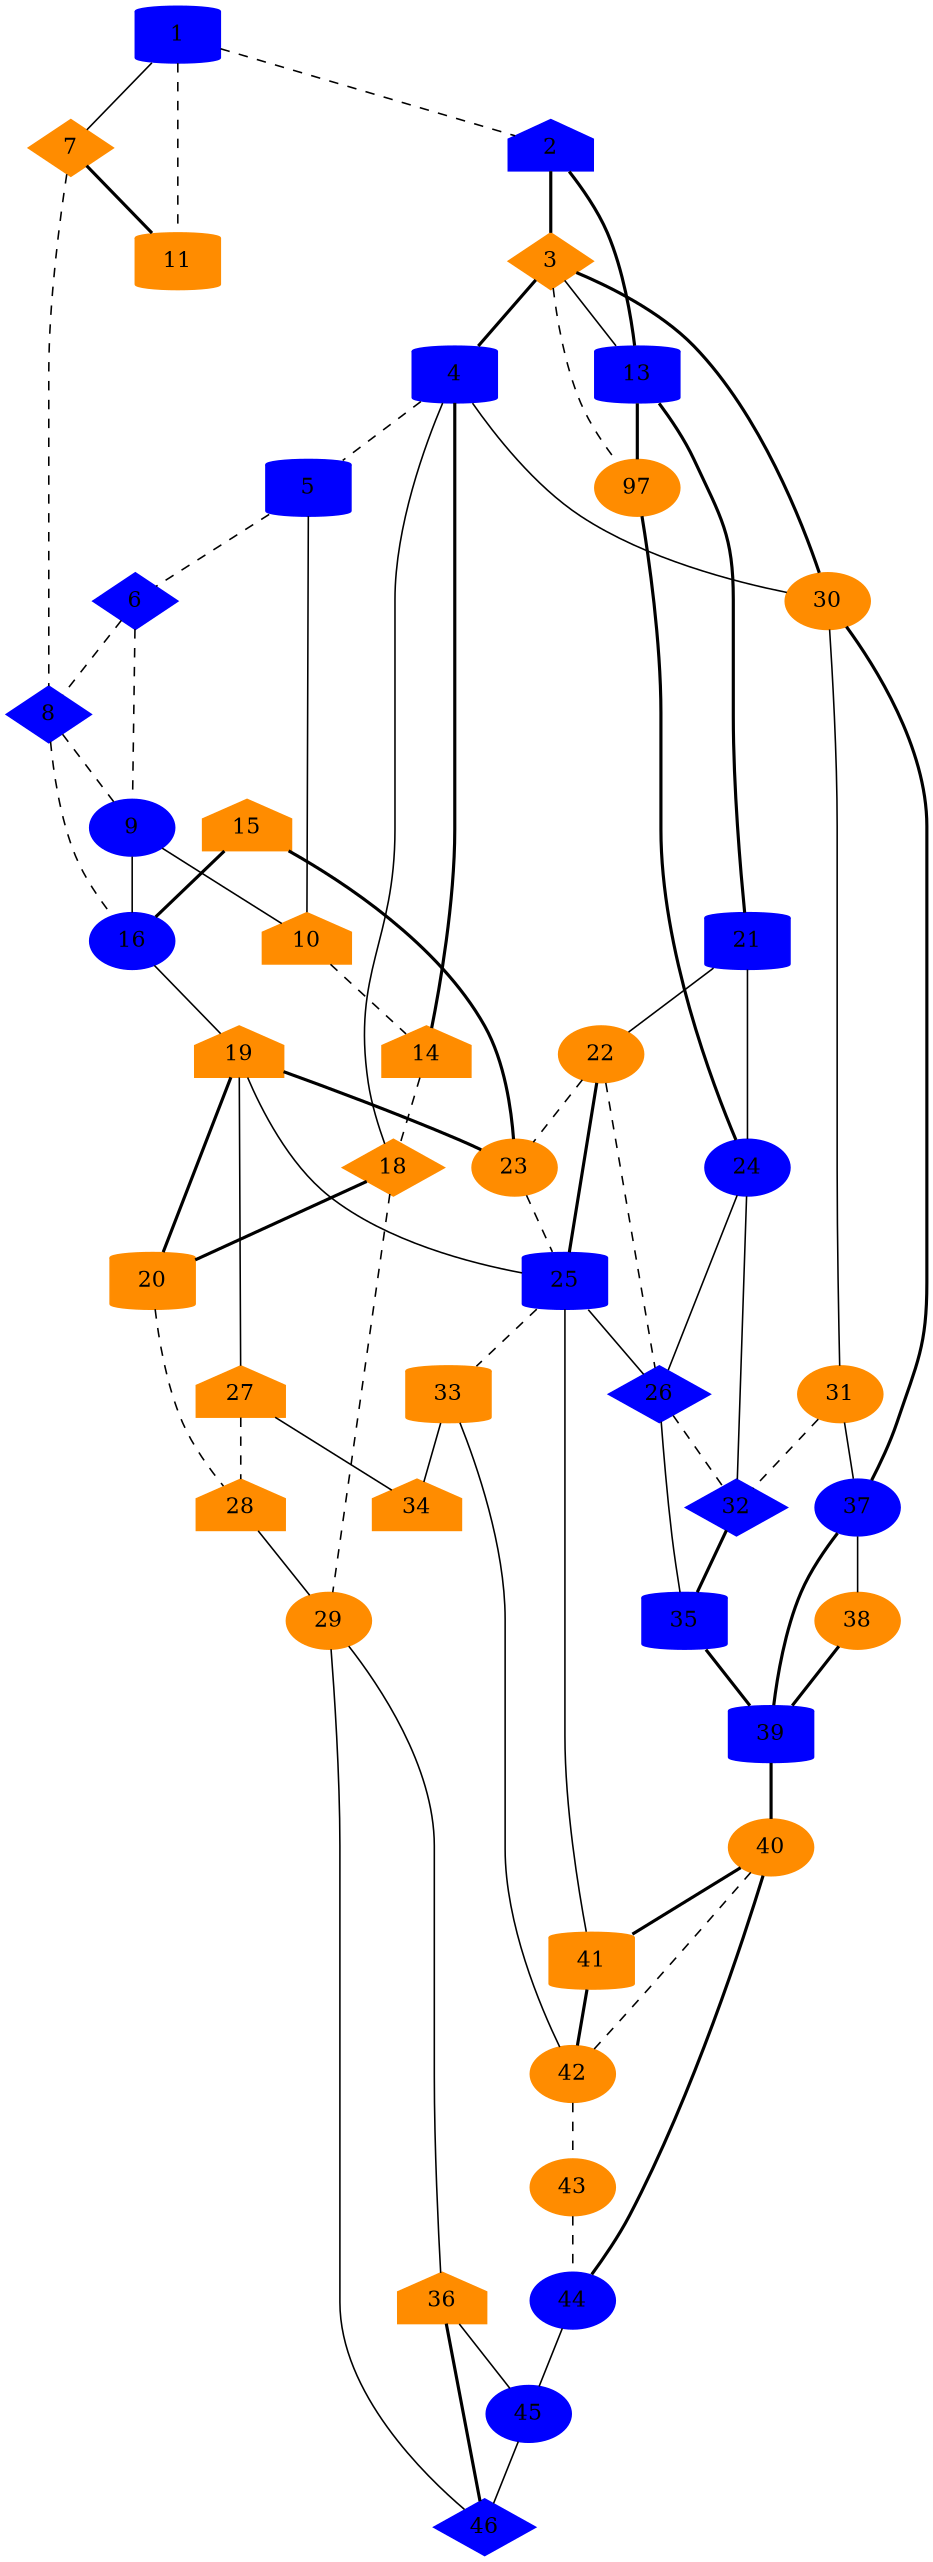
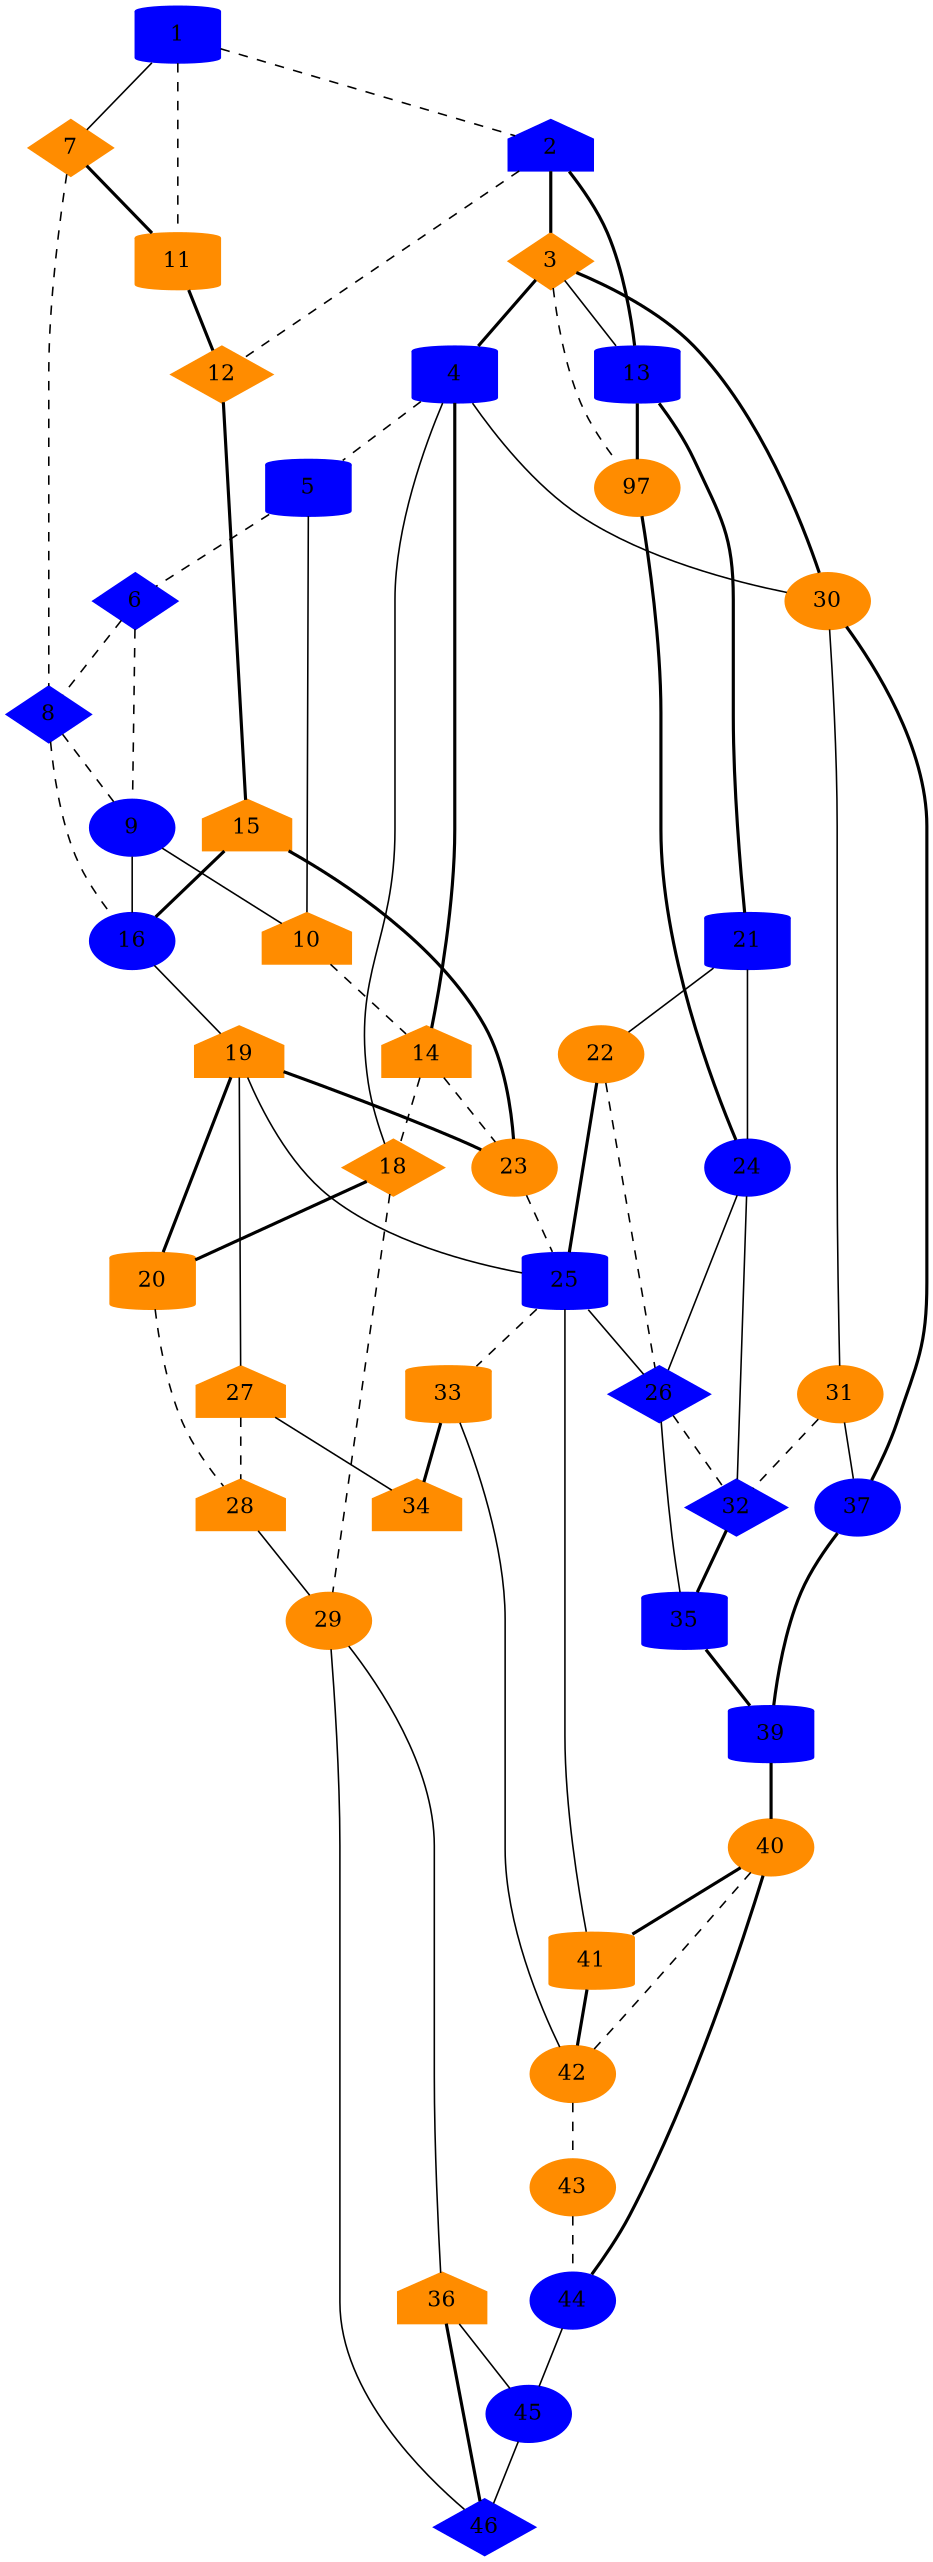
node "12": added
edge "22" -- "23": now "14" -- "23"
edge "33" -- "34": style solid -> bold
node "38": removed
